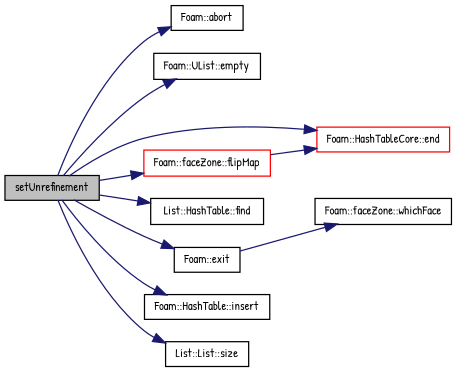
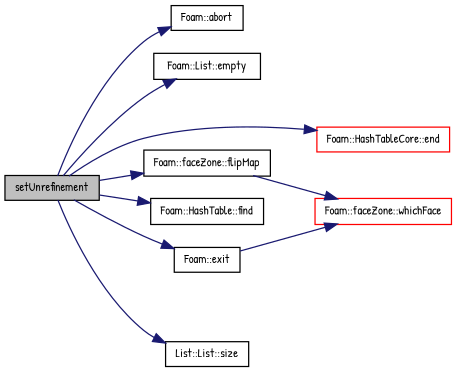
node "Foam::UList::empty": label "Foam::UList::empty" -> "Foam::List::empty"
edge "Foam::faceZone::flipMap" -> "Foam::HashTableCore::end": now "Foam::faceZone::flipMap" -> "Foam::faceZone::whichFace"
node "Foam::faceZone::flipMap": color red -> black
node "List::HashTable::find": label "List::HashTable::find" -> "Foam::HashTable::find"
node "Foam::faceZone::whichFace": color black -> red
node "Foam::HashTable::insert": removed
